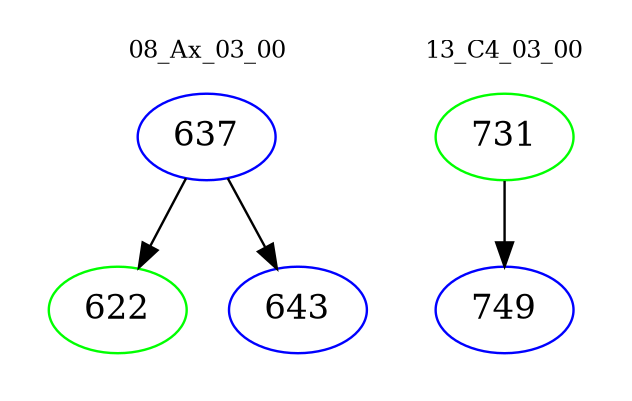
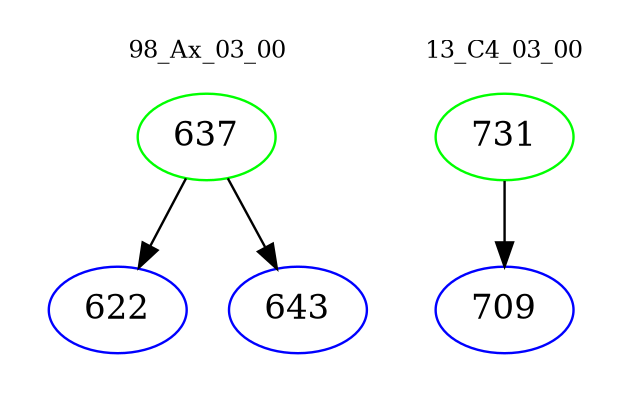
cluster "08_Ax_03_00": label "08_Ax_03_00" -> "98_Ax_03_00"
node "637": color blue -> green
node "622": color green -> blue
node "749": label "749" -> "709"
